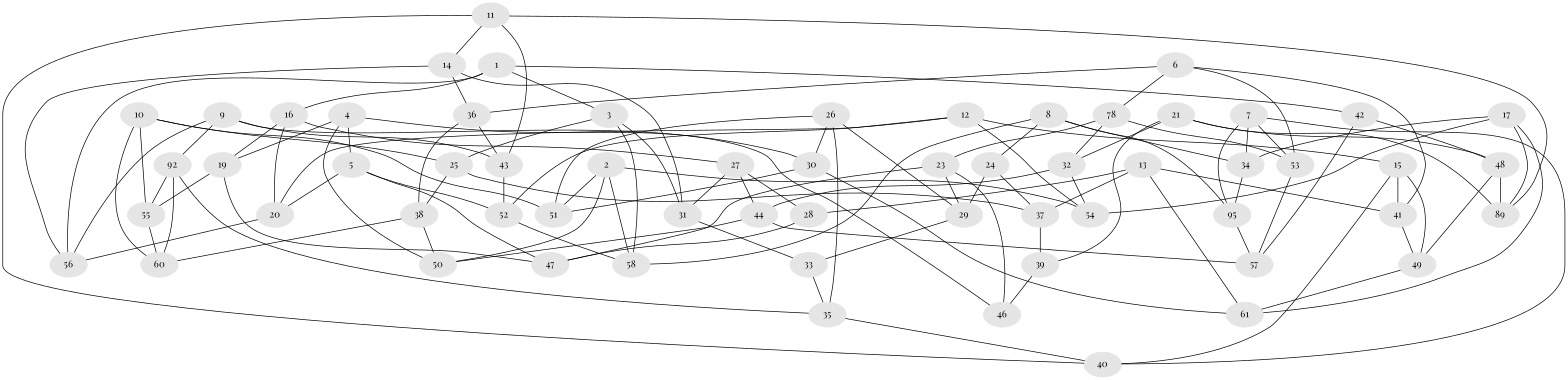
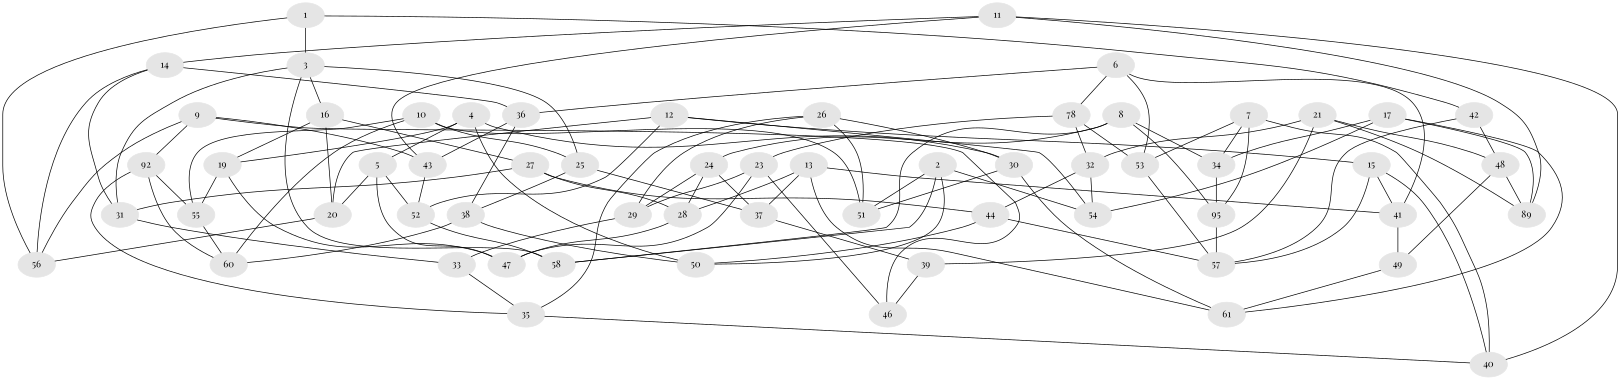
edge "1" -- "16": now "3" -- "16"
edge "24" -- "28": added
edge "15" -- "49": now "15" -- "57"
